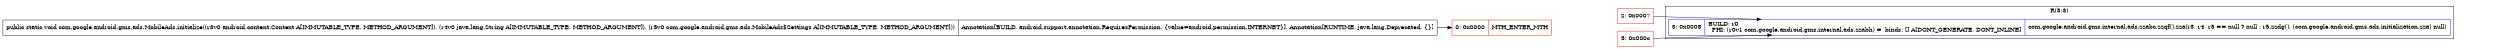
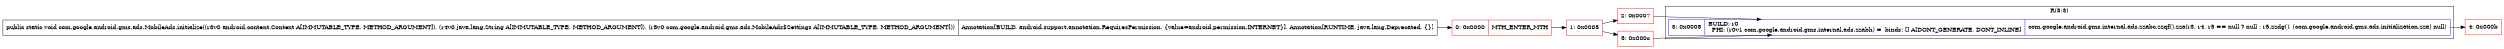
node "4: 0x000b": added
node "1: 0x0005": added
